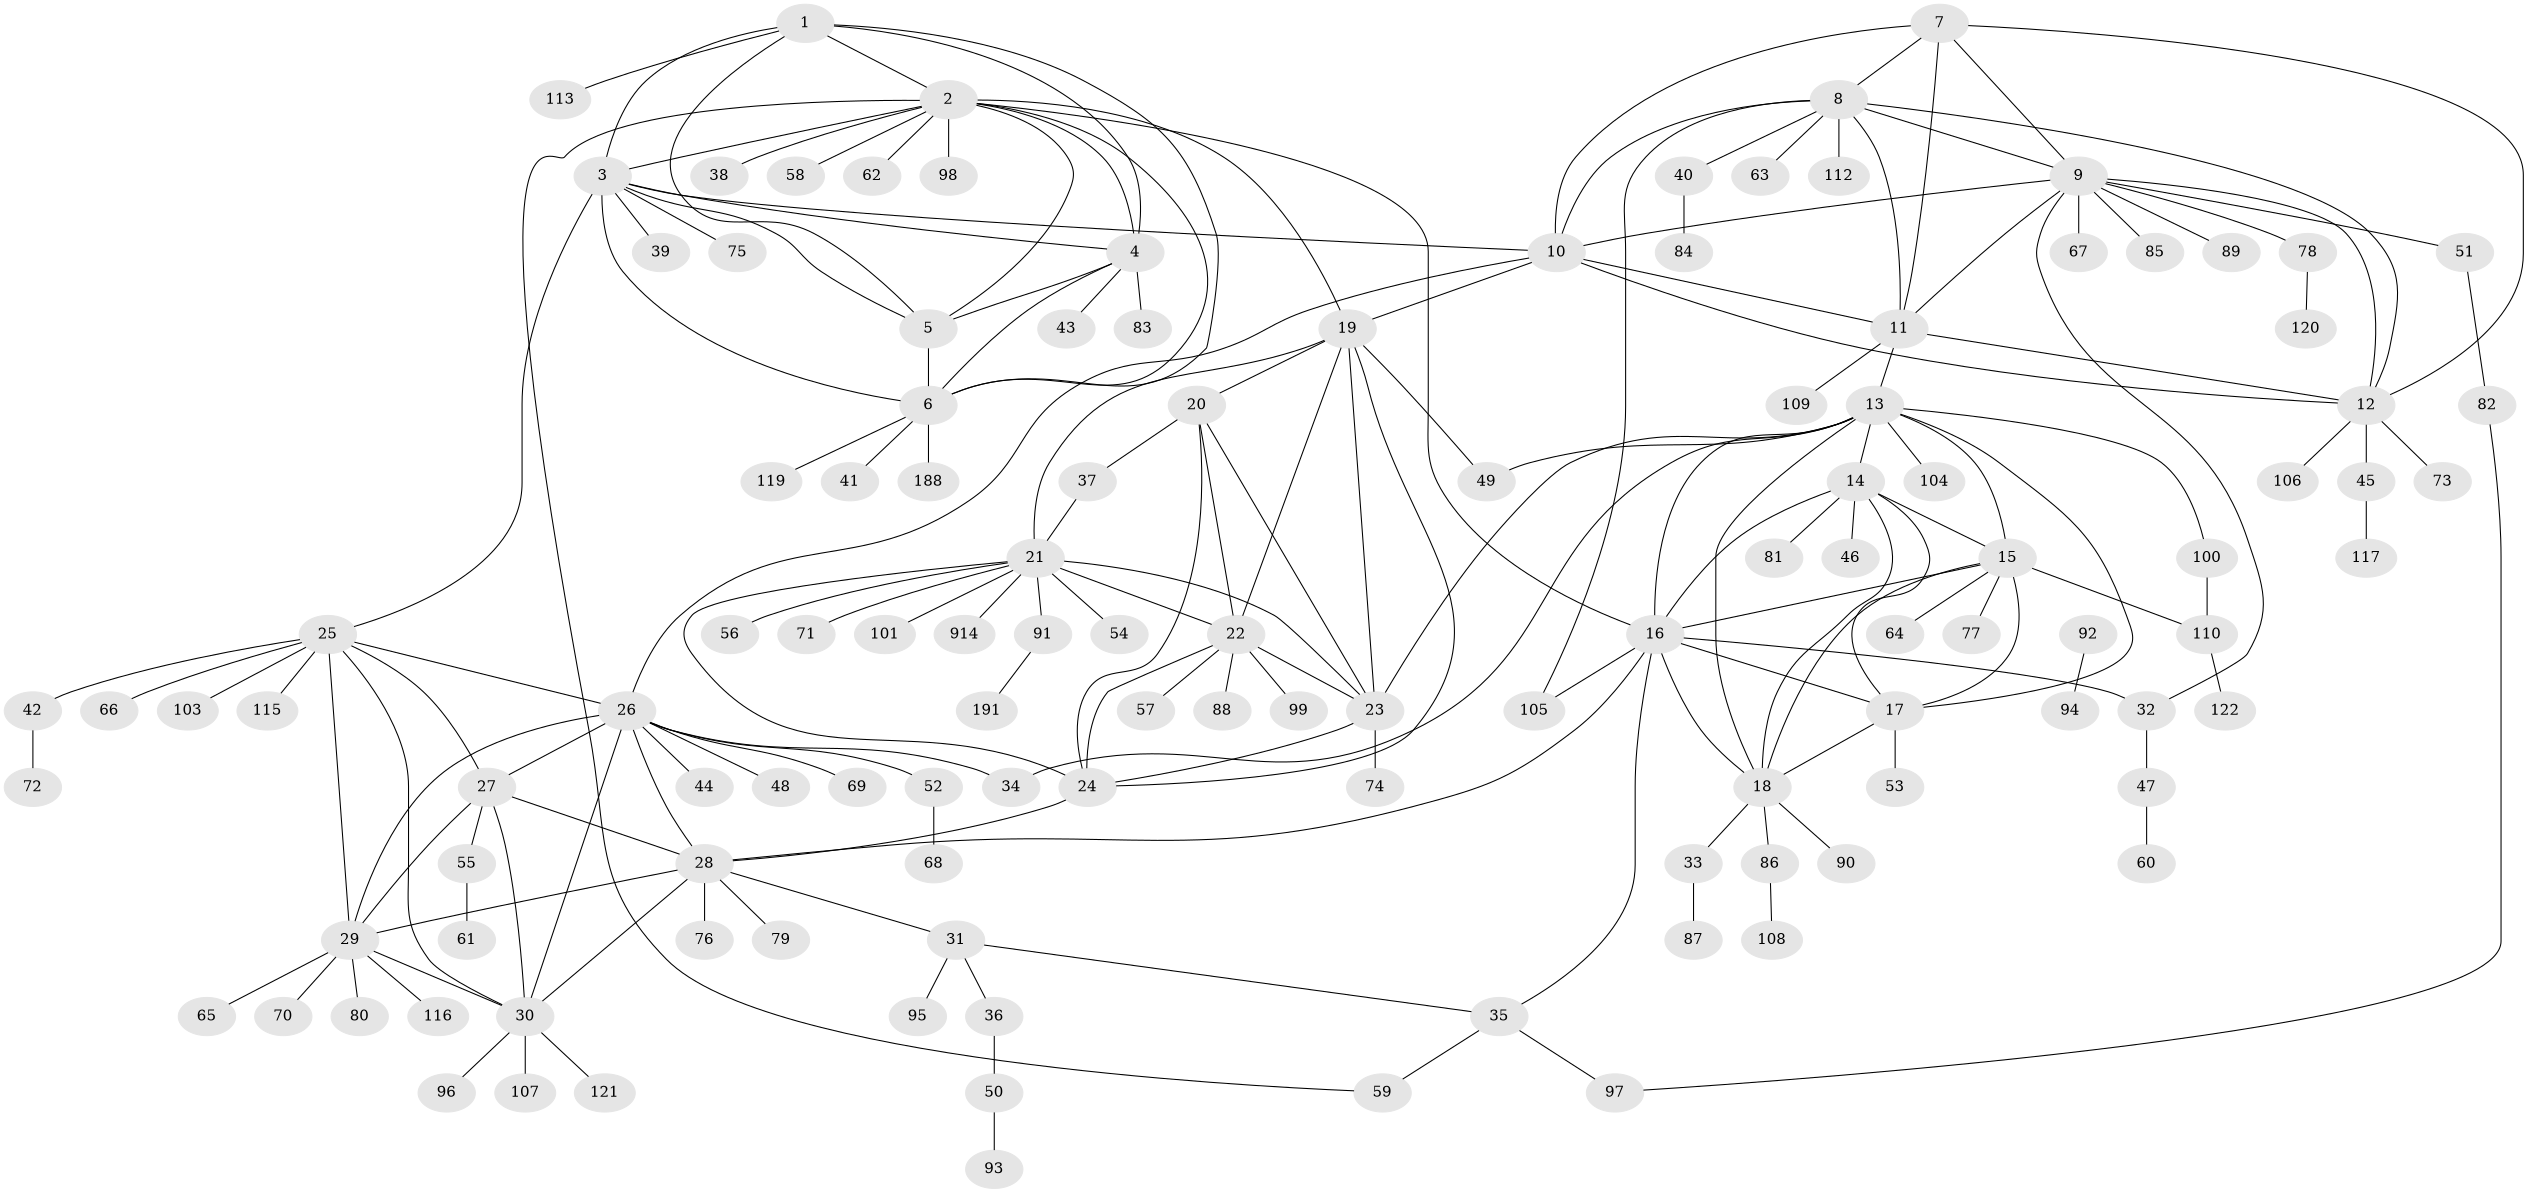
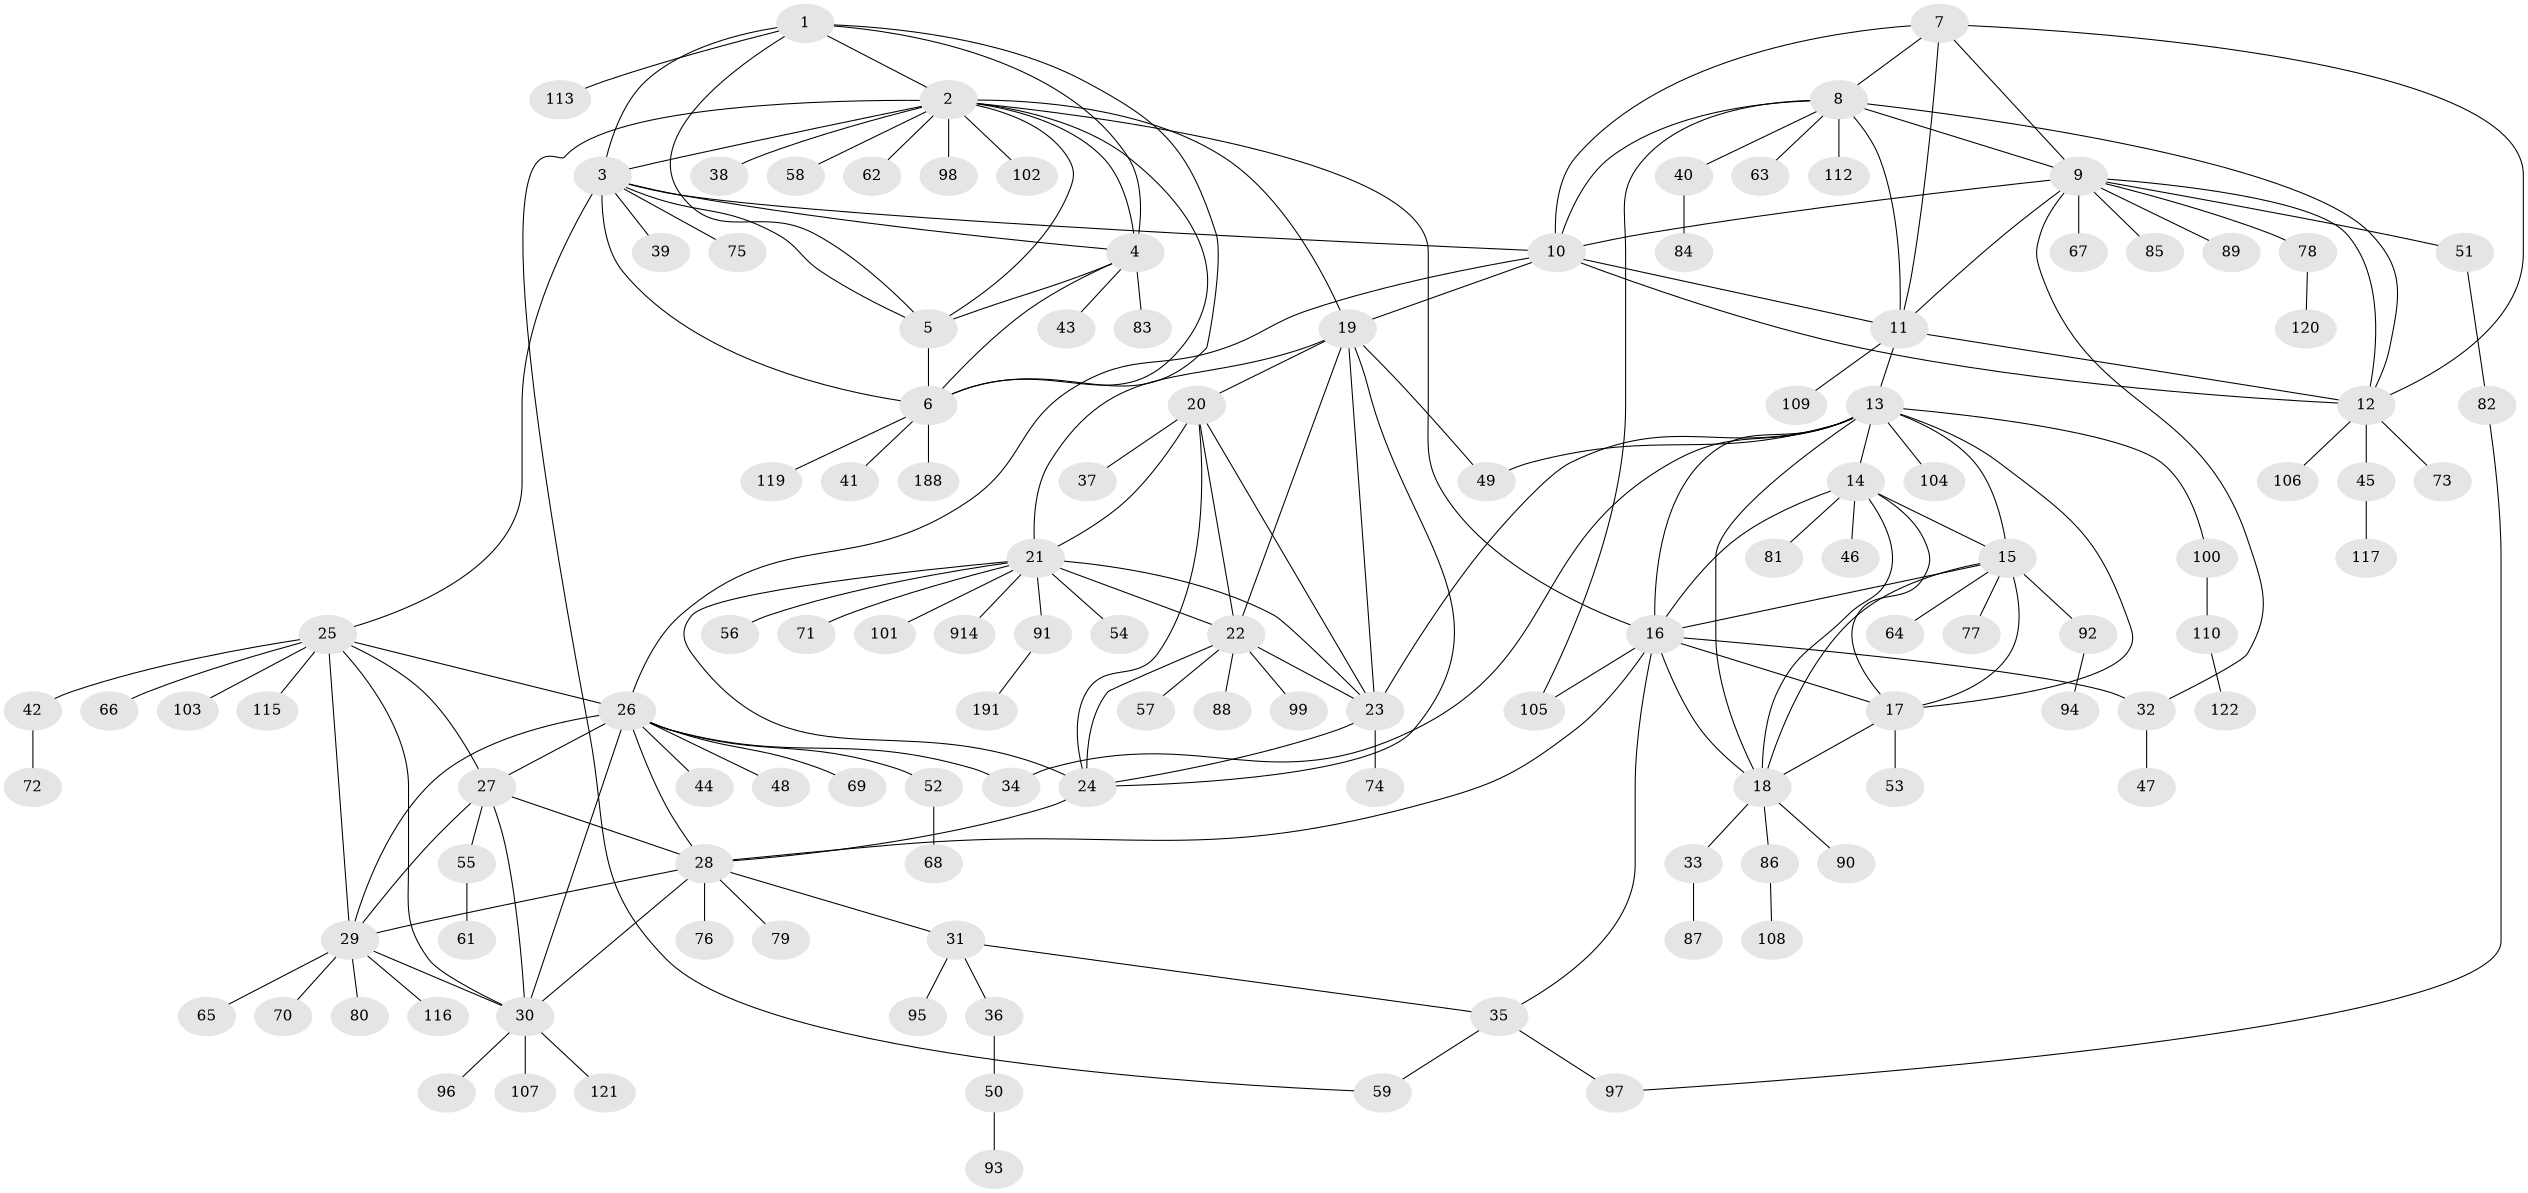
node "102": added
edge "37" -- "21": now "20" -- "21"
edge "15" -- "110": now "15" -- "92"
node "60": removed
